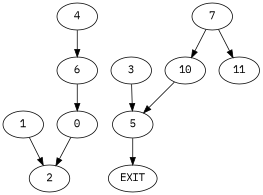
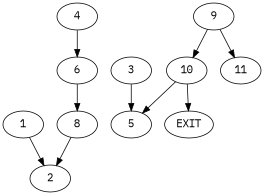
node "7": label "7" -> "9"
node "0": label "0" -> "8"
edge "5" -> "EXIT": now "10" -> "EXIT"
